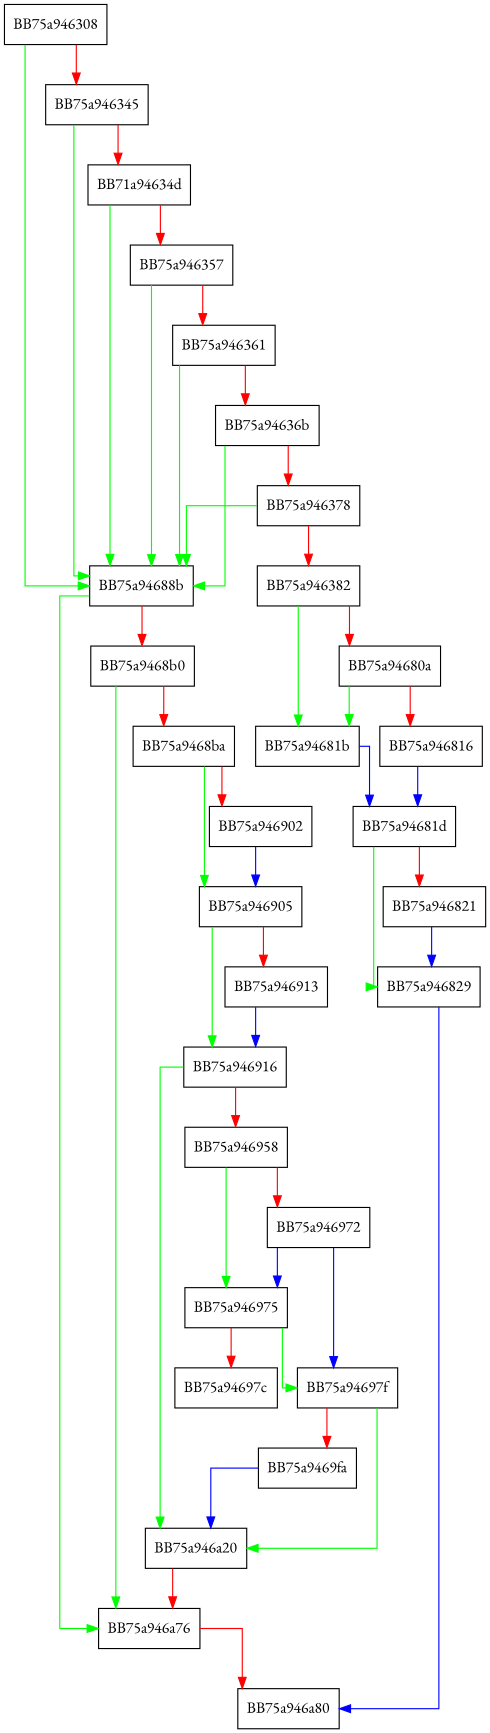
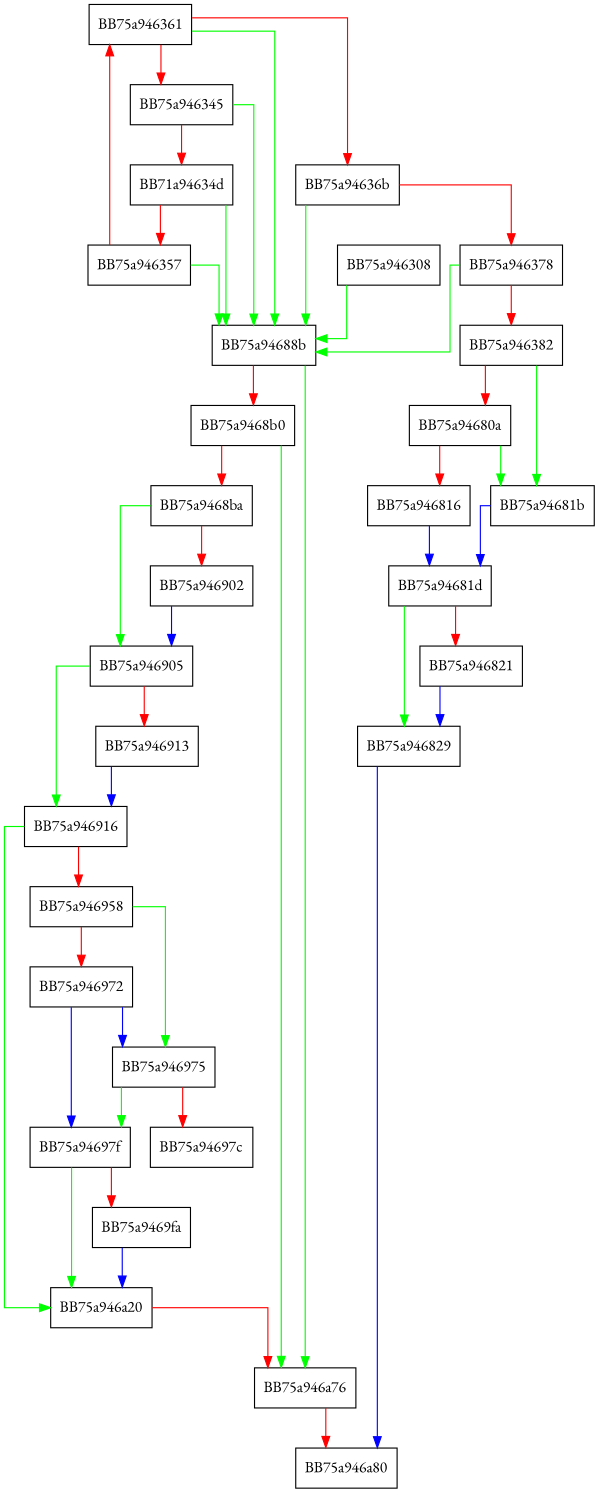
edge "BB75a946308" -> "BB75a946345": now "BB75a946361" -> "BB75a946345"
